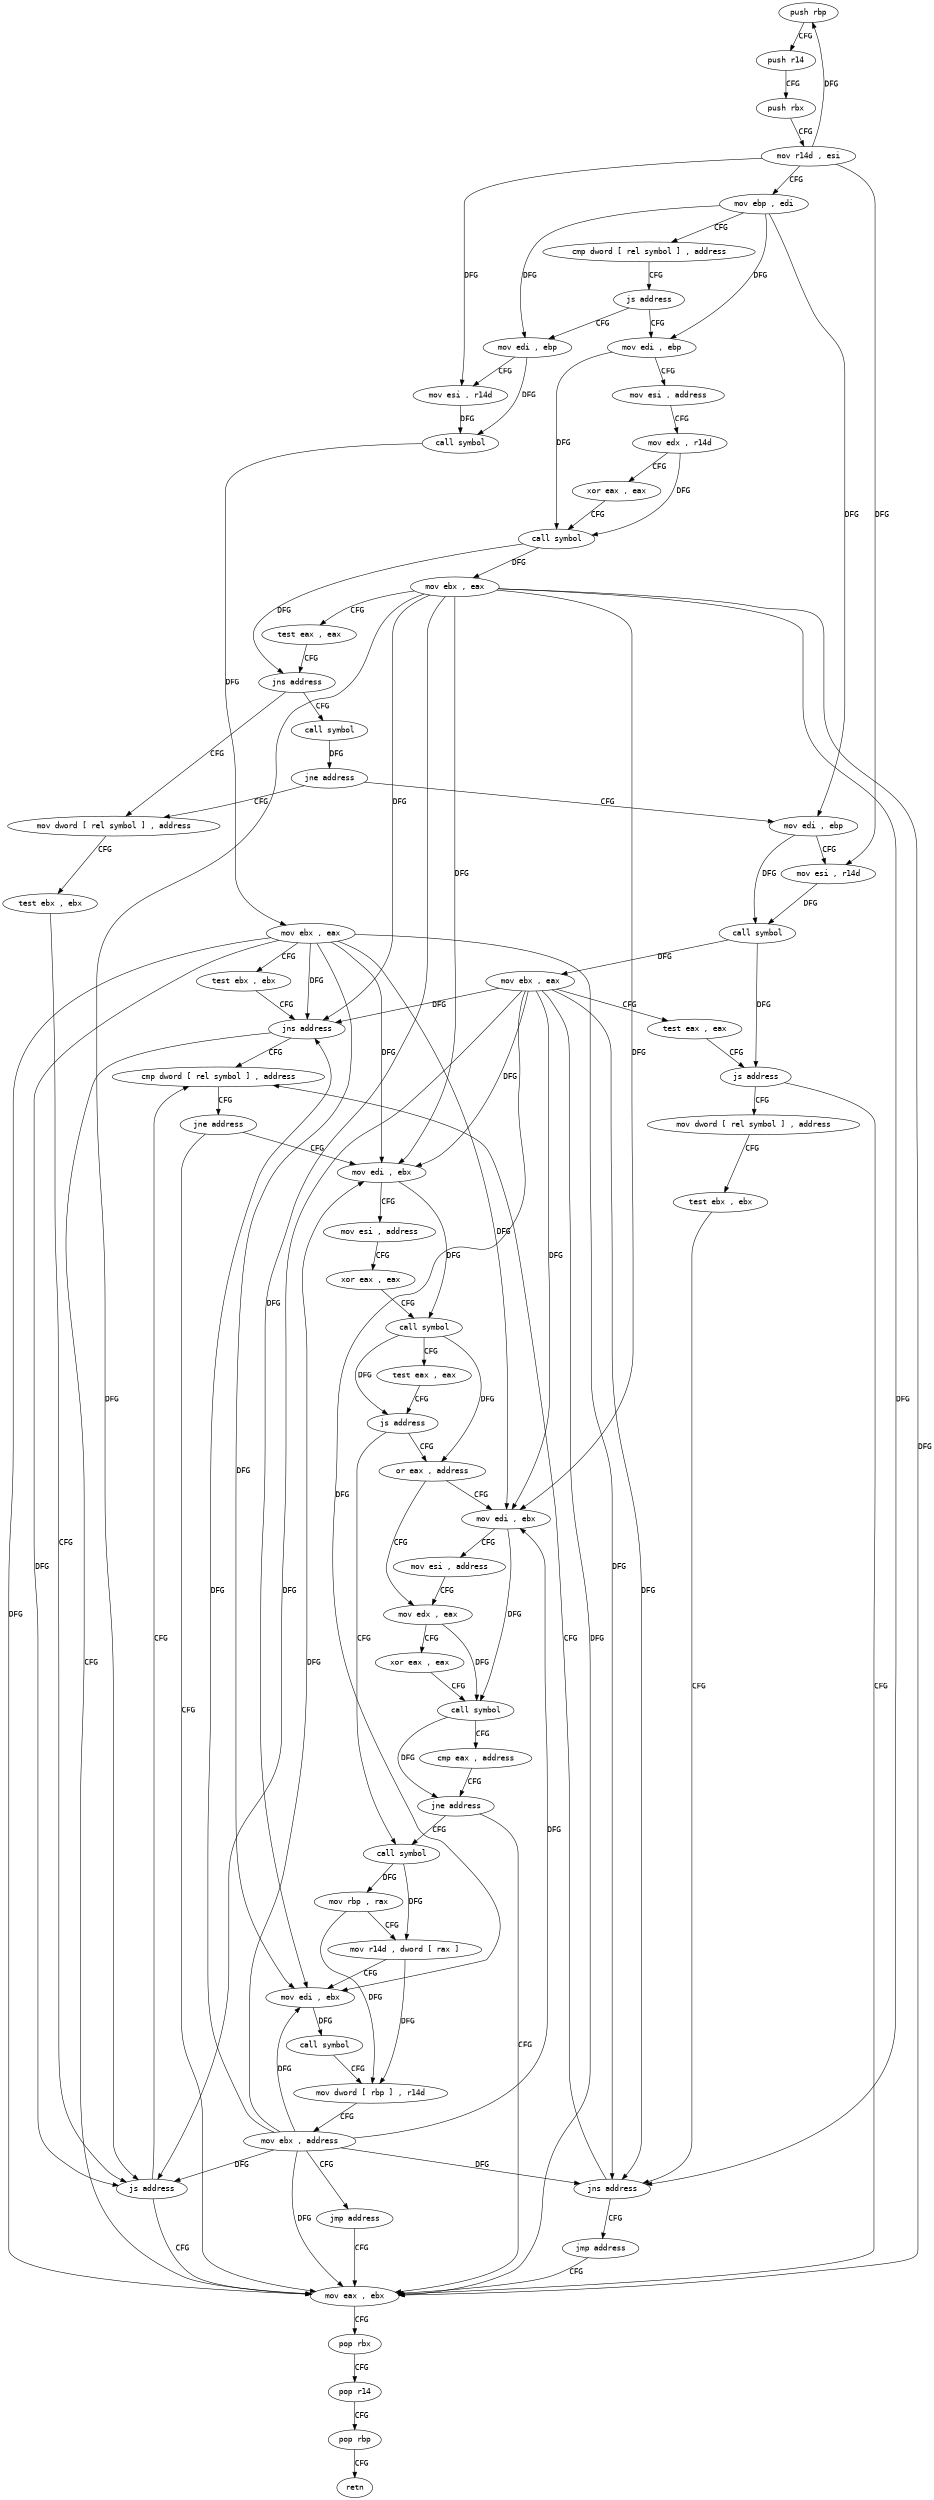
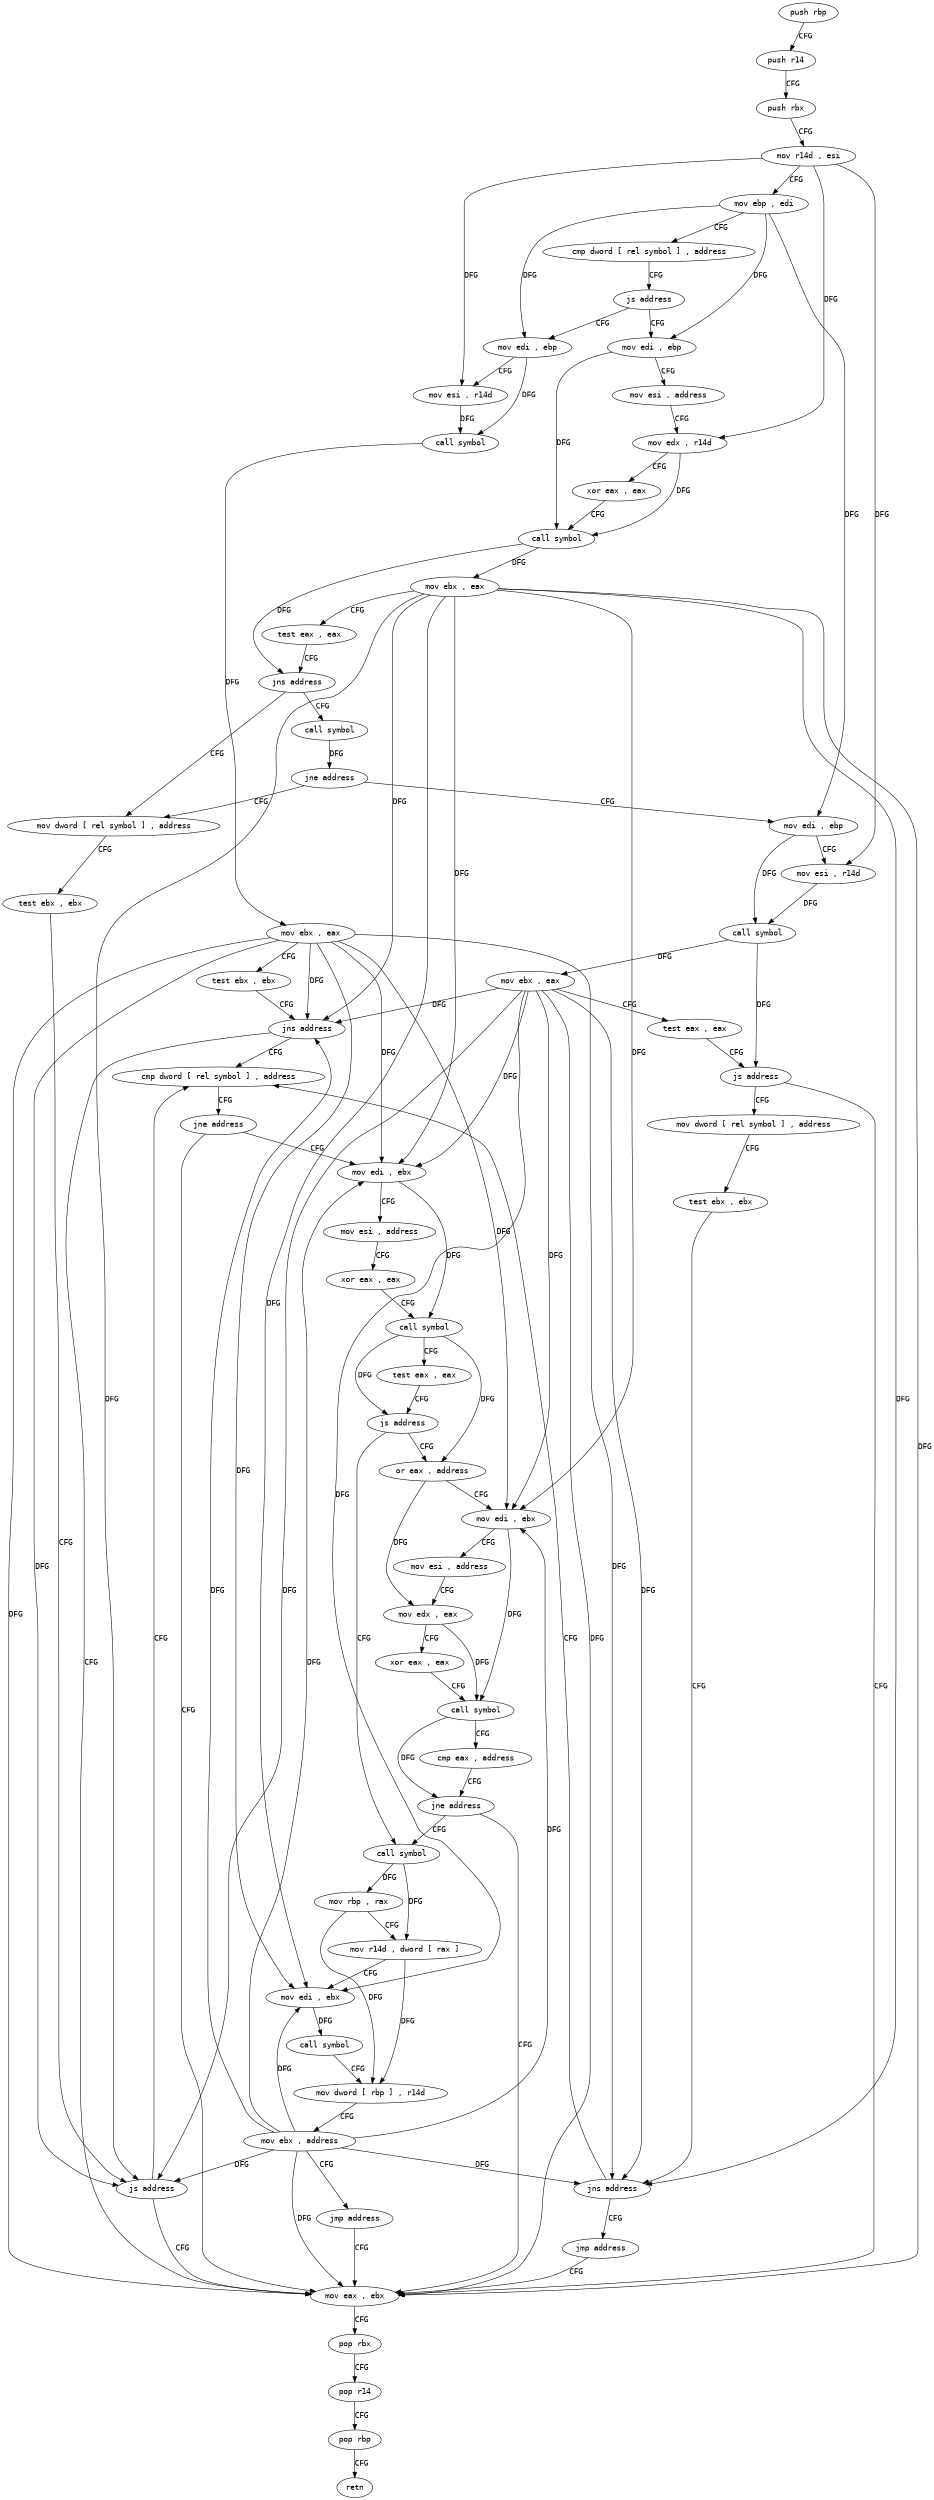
edge "mov r14d , esi" -> "push rbp": now "mov r14d , esi" -> "mov edx , r14d"
edge "or eax , address" -> "mov edx , eax": label "CFG" -> "DFG"
